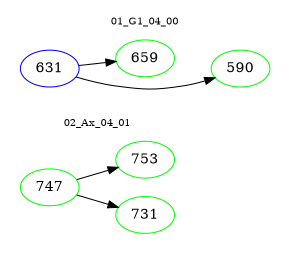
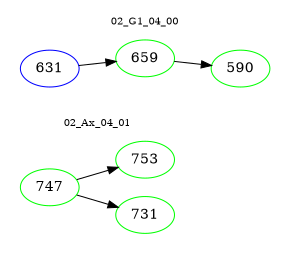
cluster "01_G1_04_00": label "01_G1_04_00" -> "02_G1_04_00"
edge "631" -> "590": now "659" -> "590"
